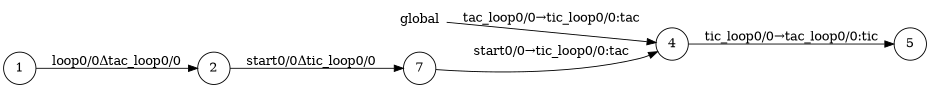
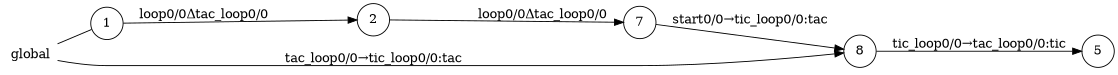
edge "1" -- "global": added
node "4": label "4" -> "8"
edge "2" -> "7": label "start0/0Δtic_loop0/0" -> "loop0/0Δtac_loop0/0"
